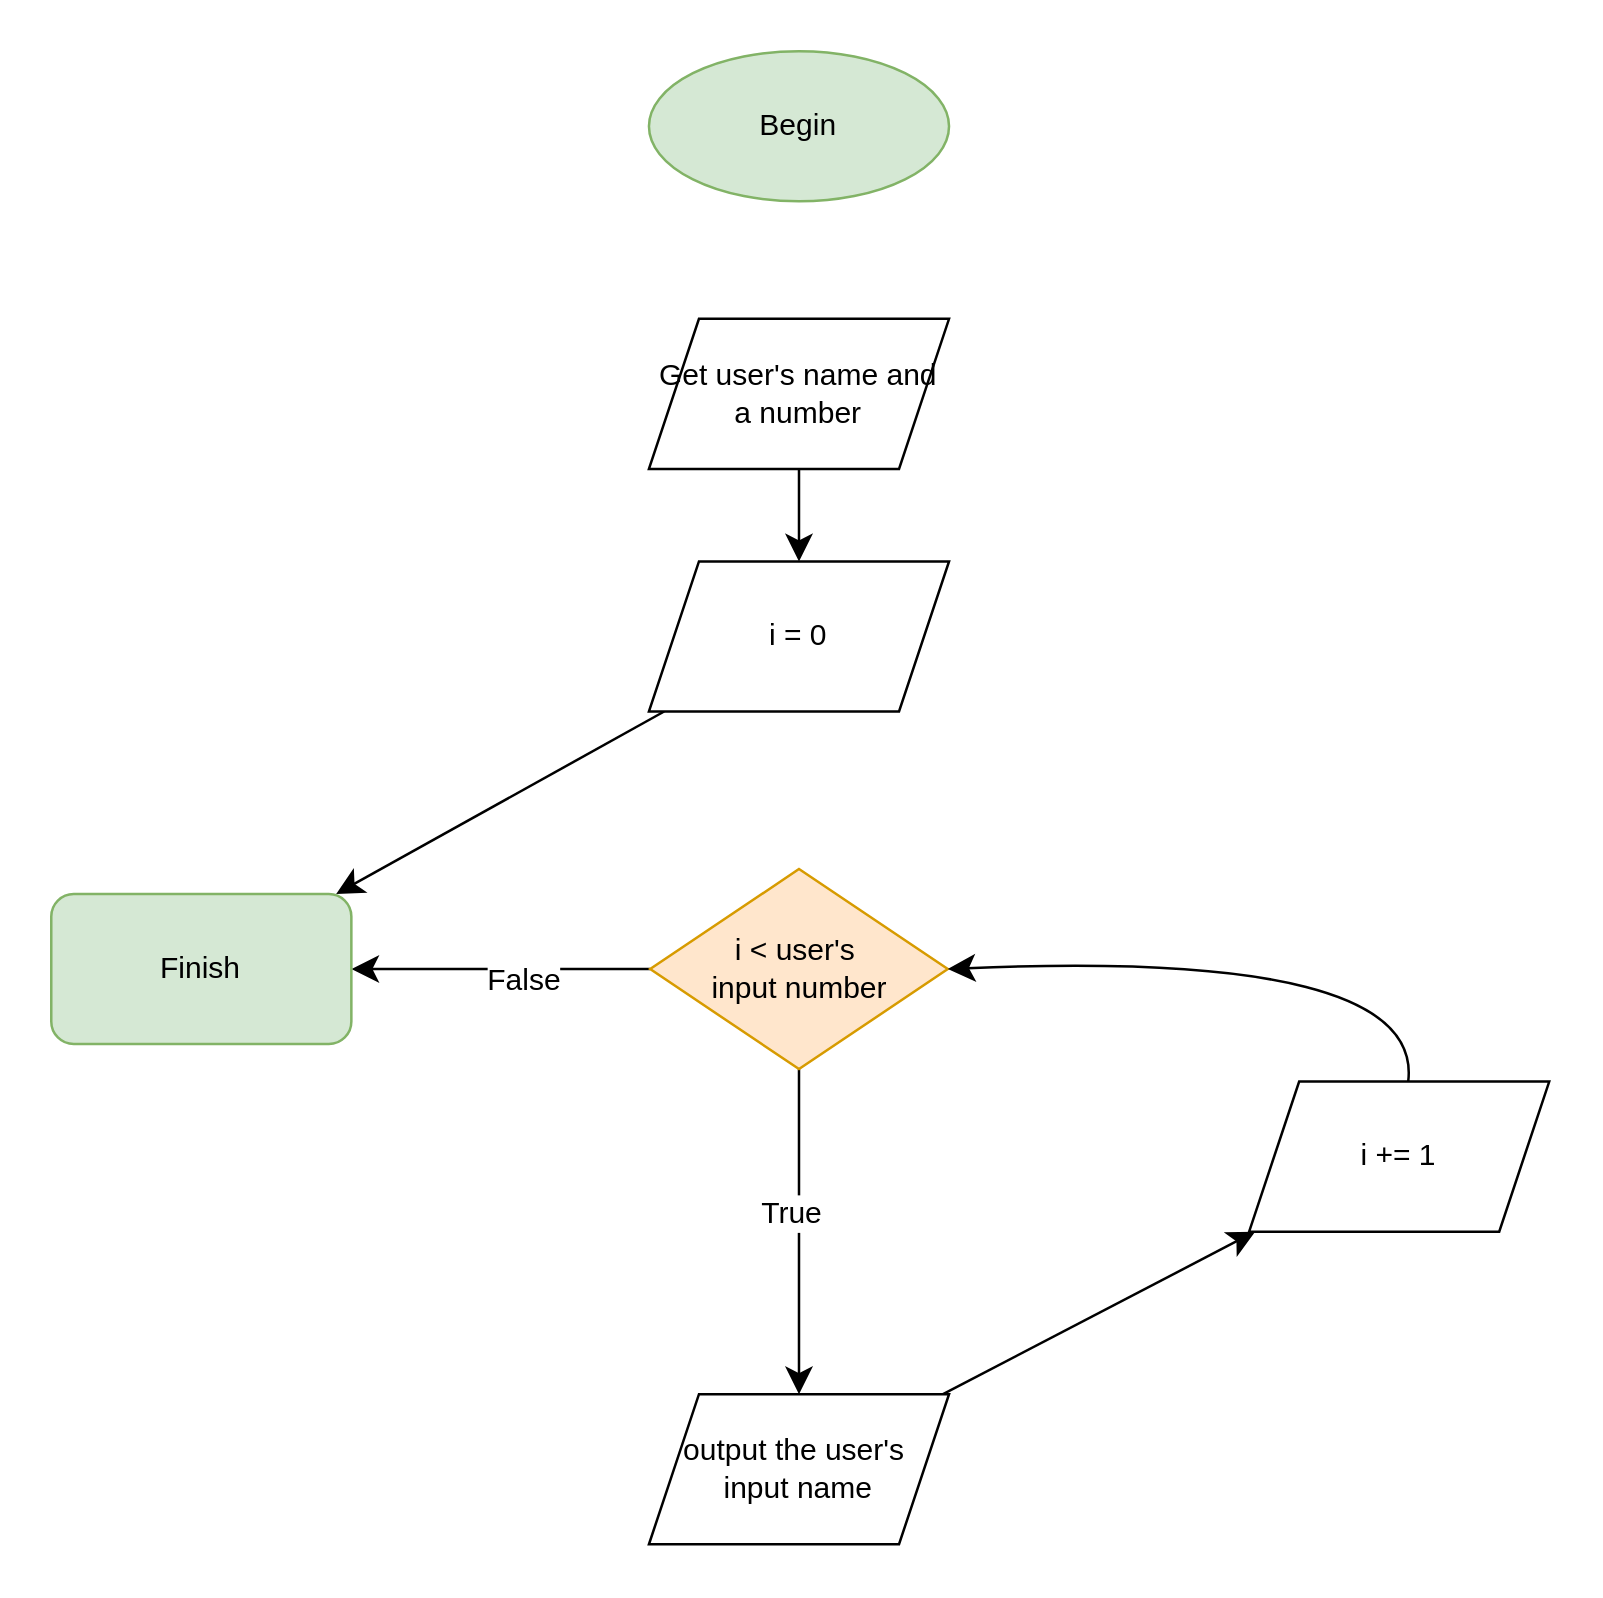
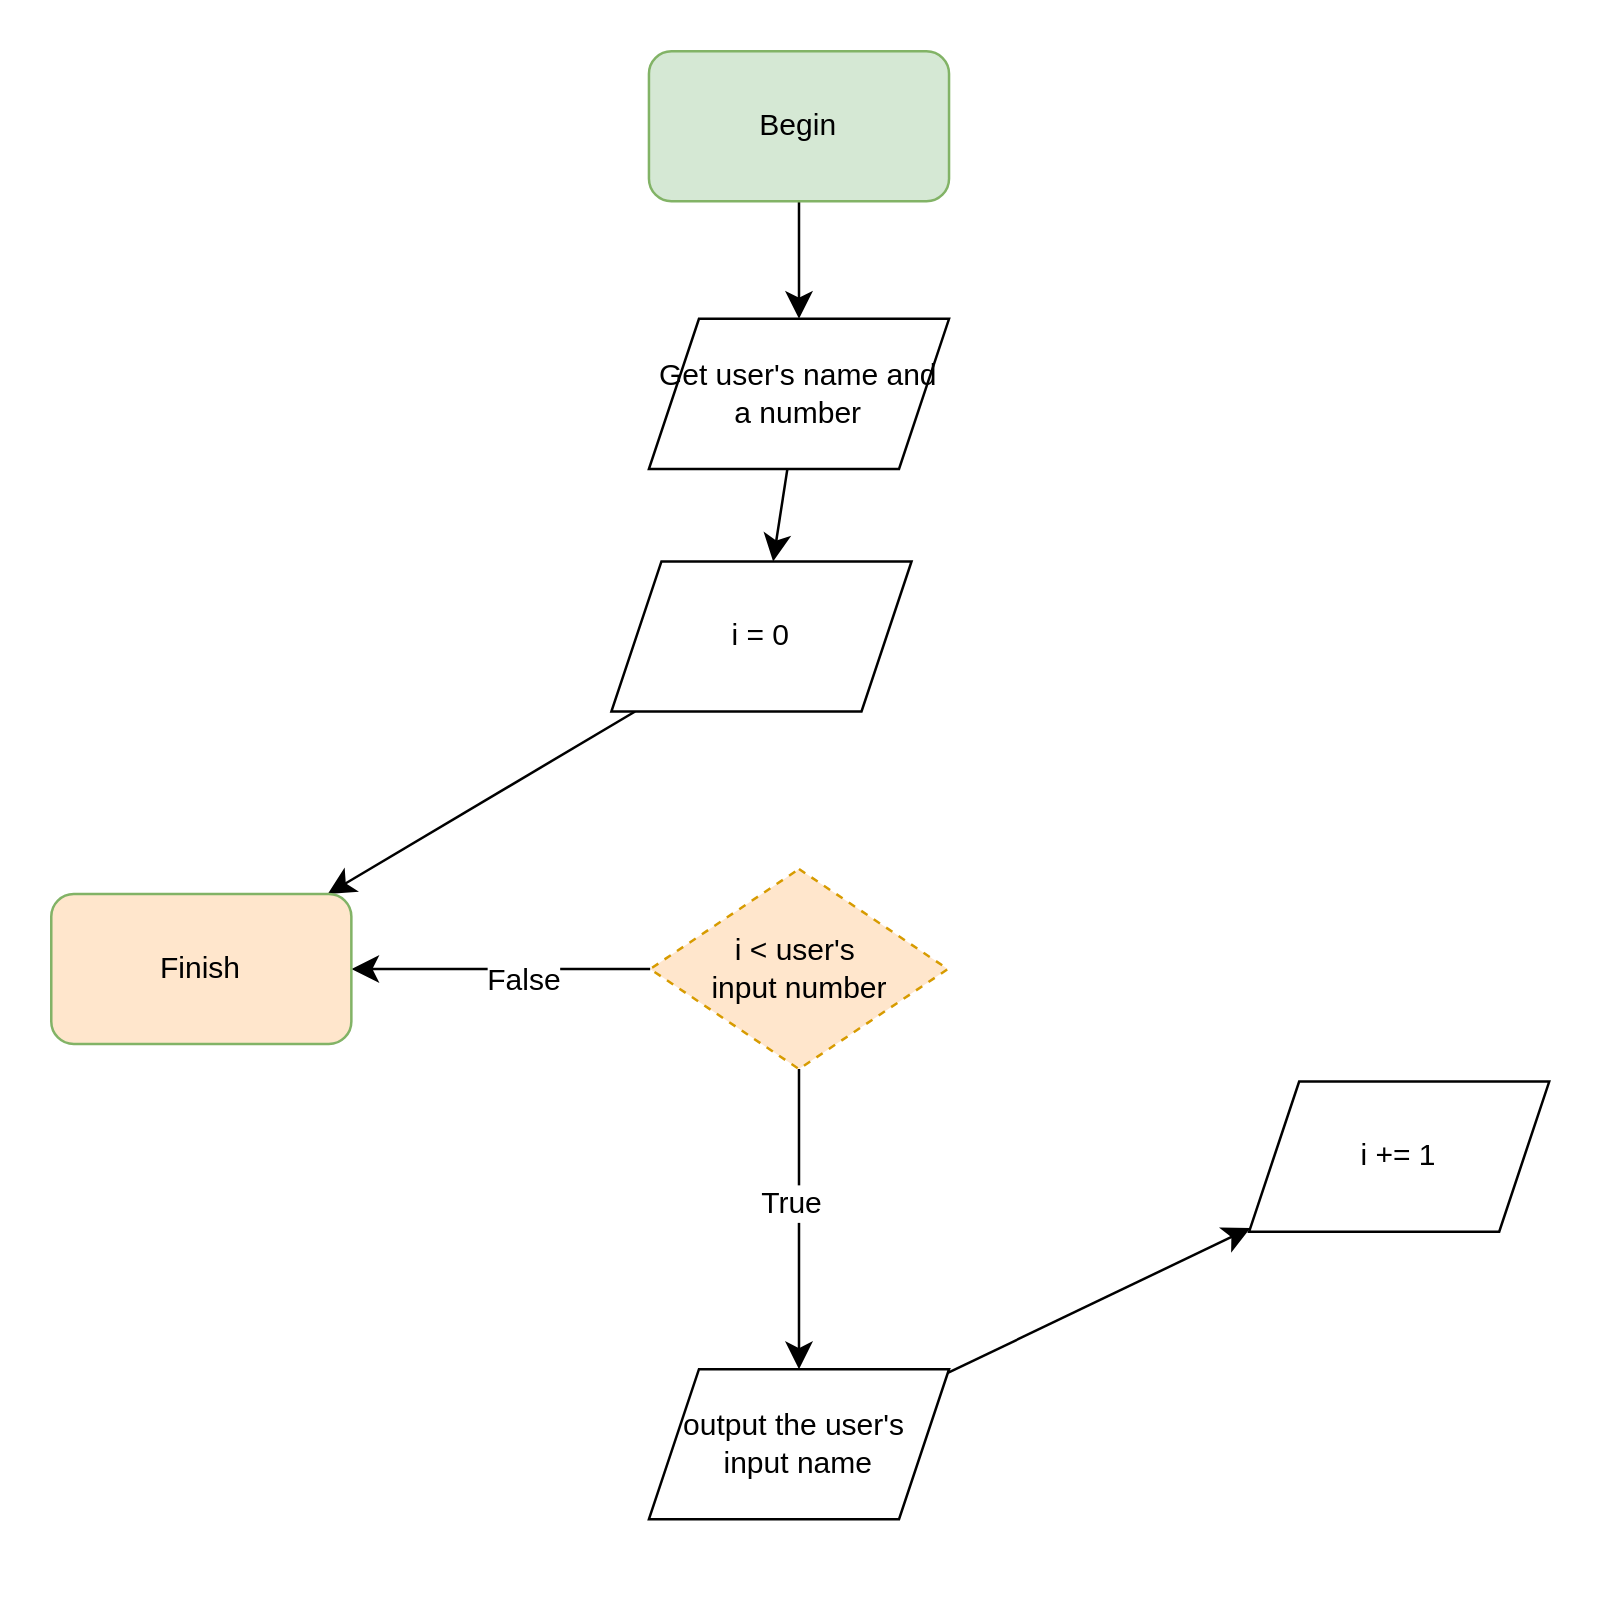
node "Begin": shape ellipse -> rounded rectangle
edge "Begin" -> "Get user's name and a number": added
node "i = 0": moved (799, 636) -> (761, 636)
node "Finish": fillcolor #d5e8d4 -> #ffe6cc
node "i < user's input number": style solid -> dashed
edge "i += 1" -> "i < user's input number": removed
node "output the user's input name": moved (799, 1469) -> (799, 1444)
